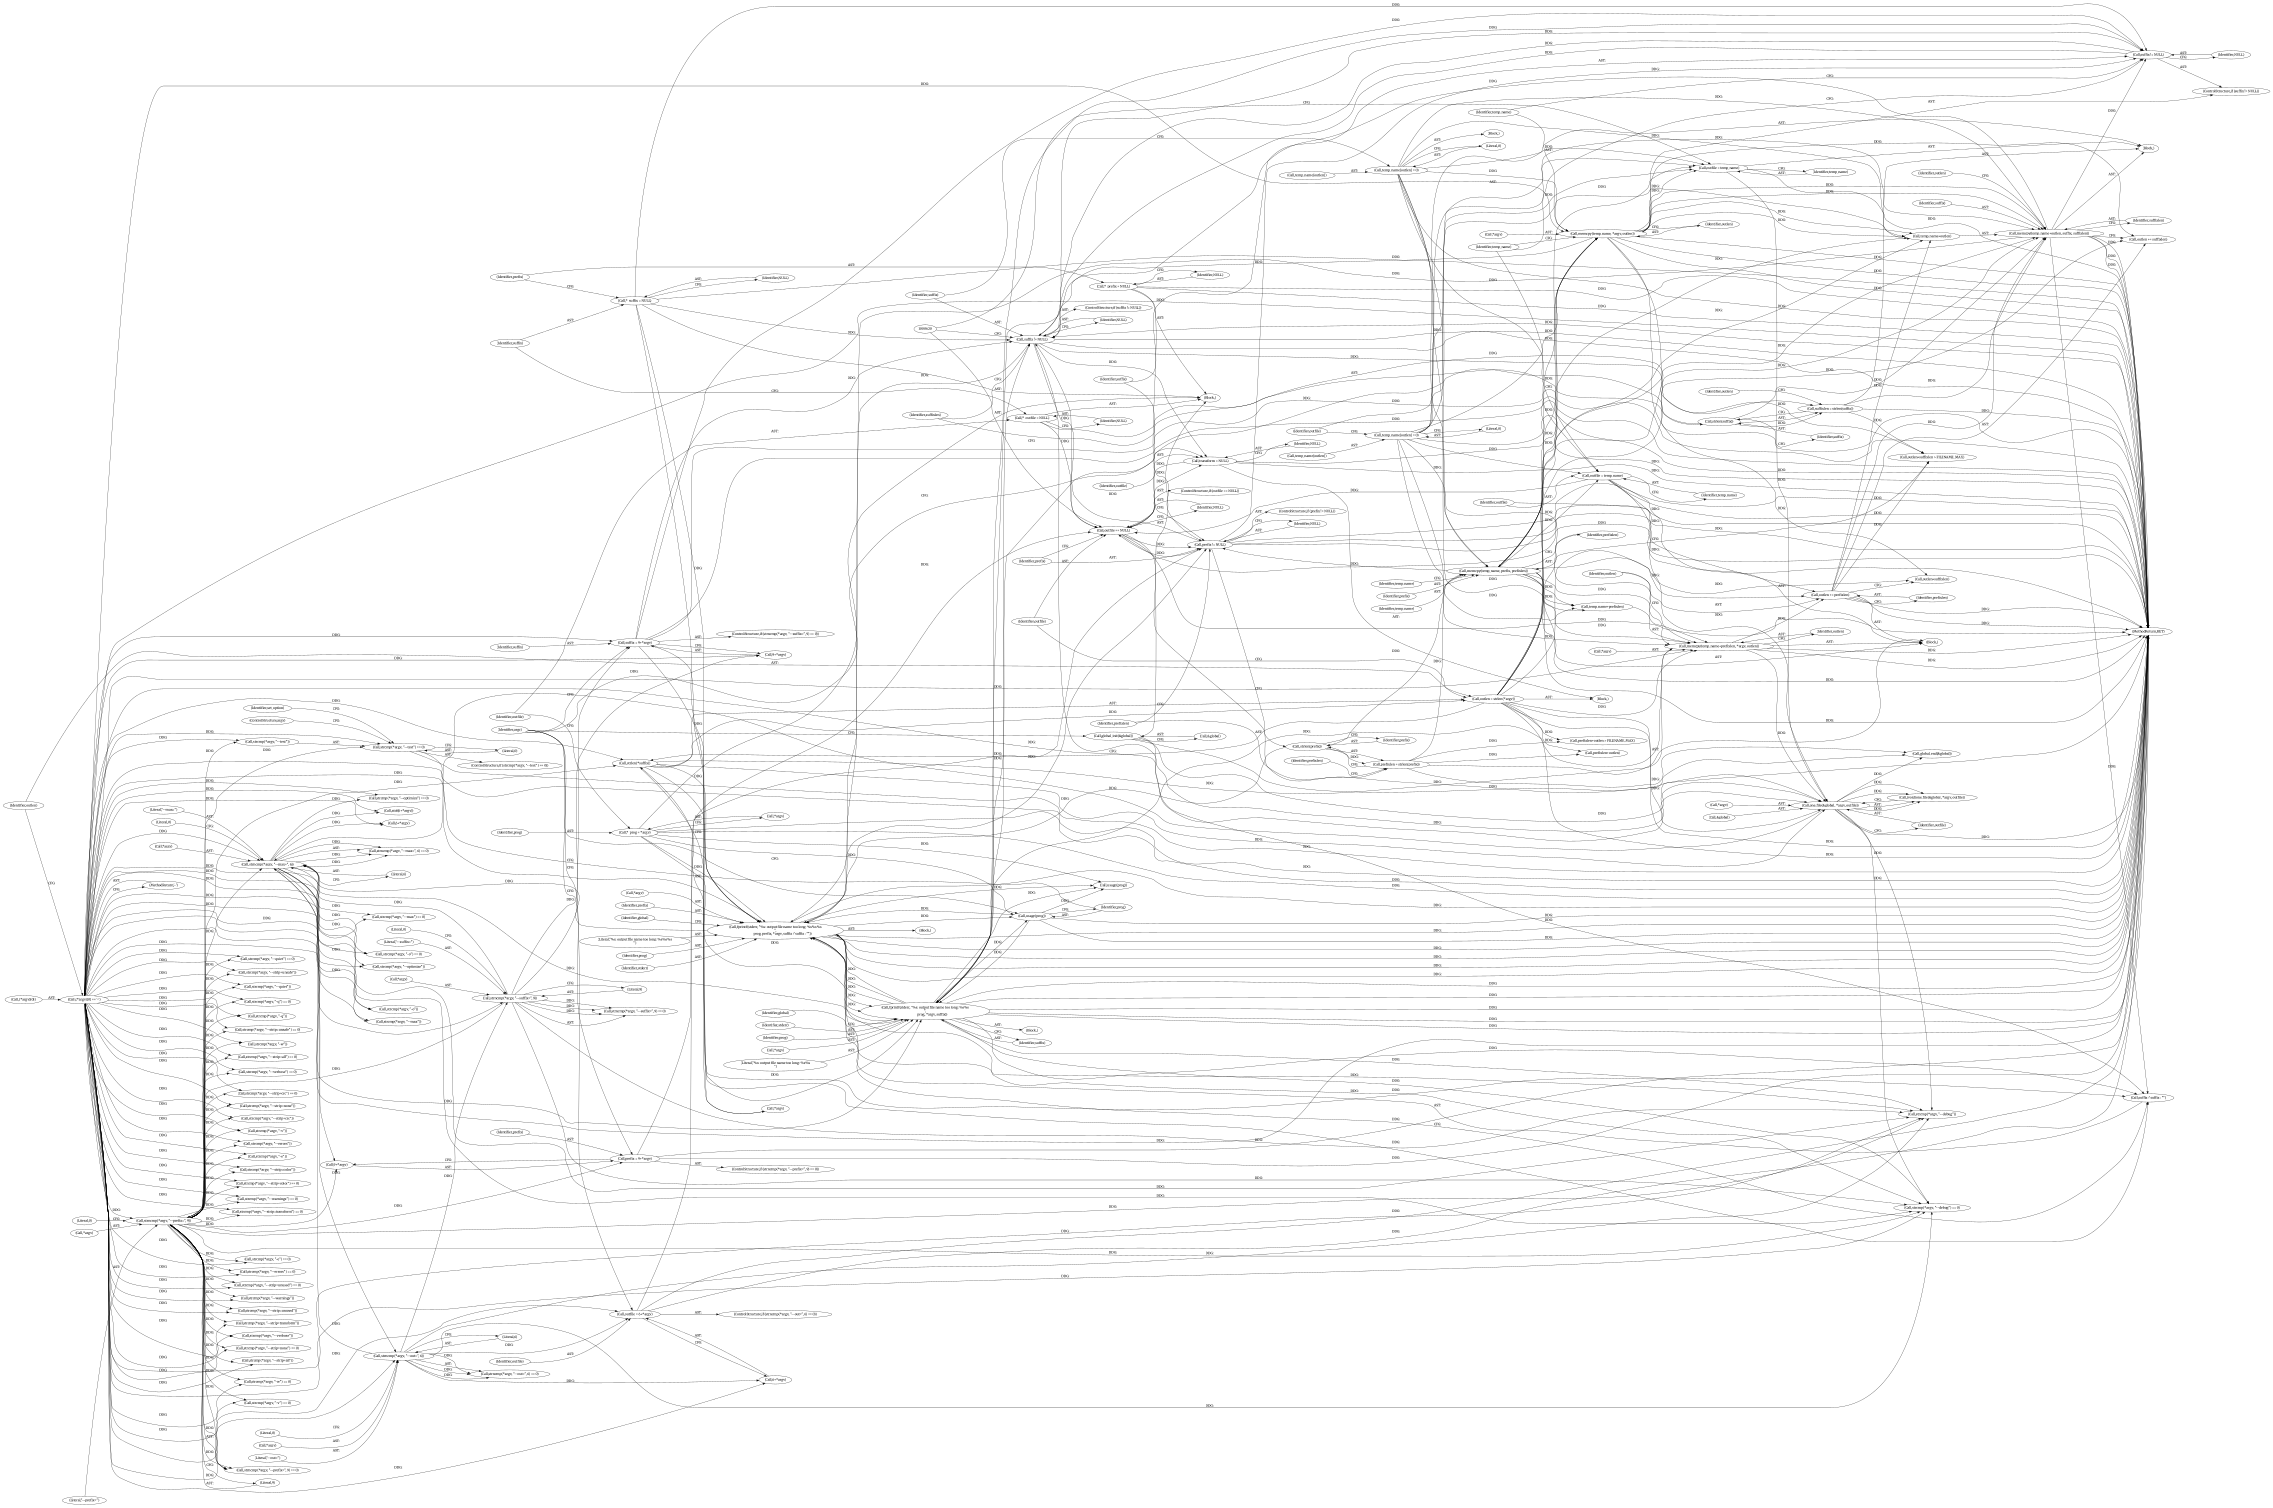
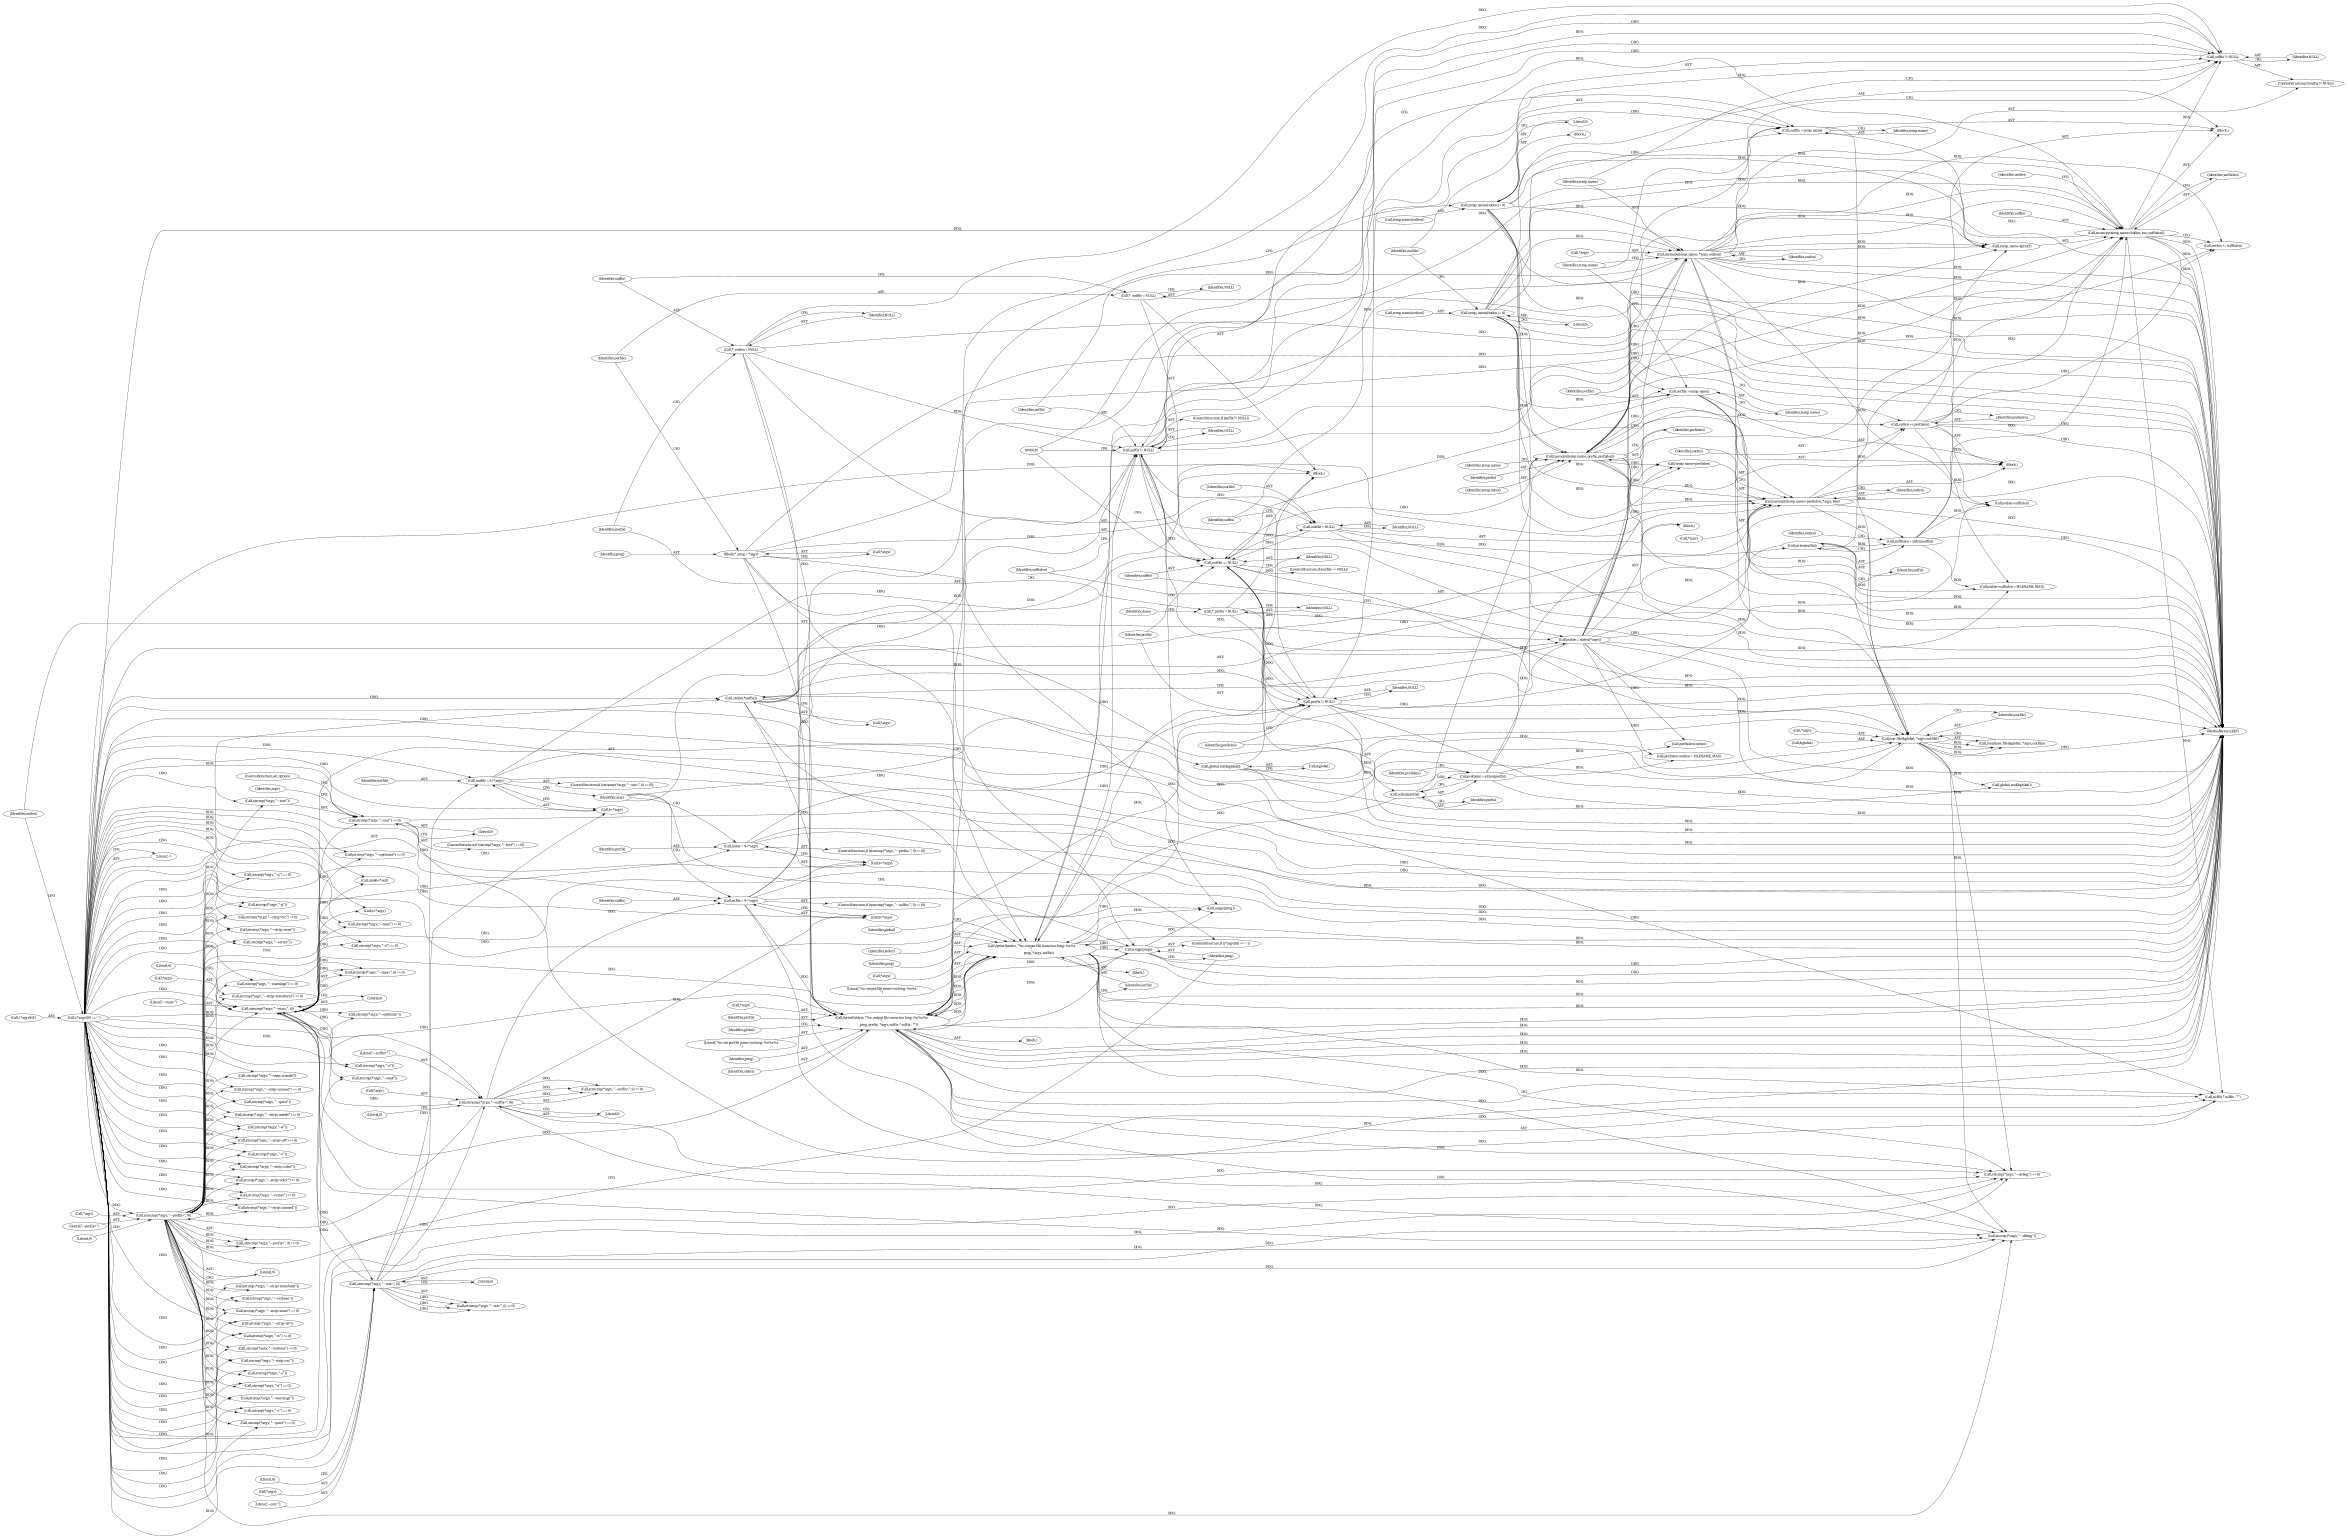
node "(Call,memcpy(temp_name+outlen, suffix, suffixlen))": label "(Call,memcpy(temp_name+outlen, suffix, suffixlen))" -> "(Call,memcpy(temp_name+outlen, too, suffixlen))"
node "(Call,temp_name+outlen)": label "(Call,temp_name+outlen)" -> "(Call,temp_name+fprintf)"
node "(Call,*  suffix = NULL)": label "(Call,*  suffix = NULL)" -> "(Call,*  outlen = NULL)"
edge "(Call,strlen(*suffix))" -> "(Call,memcpy(temp_name, *argv, outlen))": added, label "DDG:"
edge "(Call,outlen += prefixlen)" -> "(Call,outlen += suffixlen)": label "AST: " -> "DDG: "
edge "(Call,*  outfile = NULL)" -> "(Call,outfile == NULL)": label "DDG: " -> "AST: "
node "(Call,transform = NULL)": label "(Call,transform = NULL)" -> "(Call,outfile = NULL)"
edge "(Call,outfile == NULL)" -> "(ControlStructure,if (outfile == NULL))": label "AST: " -> "DDG: "
node "(ControlStructure,if (prefix != NULL))": removed
edge "(Call,suffixlen = strlen(suffix))" -> "(Call,outlen+suffixlen)": added, label "DDG:"
edge "(Call,memcpy(temp_name, prefix, prefixlen))" -> "(Call,prefix != NULL)": now "(Call,memcpy(temp_name, prefix, prefixlen))" -> "(Call,outfile == NULL)"
edge "(Call,outlen += prefixlen)" -> "(Call,outlen+suffixlen)": label "CFG: " -> "DDG: "
node "(Identifier,done)": added
edge "(Call,(*argv)[0] == '-')" -> "(Call,suffix = 9+*argv)": label "DDG: " -> "AST: "
node "(Call,memcpy(temp_name+prefixlen, *argv, outlen))": label "(Call,memcpy(temp_name+prefixlen, *argv, outlen))" -> "(Call,memcpy(temp_name+prefixlen, *argv, file))"
edge "(Call,prefix != NULL)" -> "(Call,strlen(prefix))": label "CFG: " -> "DDG: "
node "(Identifier,set_option)": label "(Identifier,set_option)" -> "(ControlStructure,set_option)"
node "(ControlStructure,argv)": label "(ControlStructure,argv)" -> "(Identifier,argv)"
edge "(Call,prefixlen = strlen(prefix))" -> "(Call,global_end(&global))": now "(Call,prefixlen = strlen(prefix))" -> "(MethodReturn,RET)"
edge "(Call,outlen = strlen(*argv))" -> "(Call,one_file(&global, *argv, outfile))": now "(Call,memcpy(temp_name, *argv, outlen))" -> "(Call,one_file(&global, *argv, outfile))"
node "(Call,atol(6+*argv))": label "(Call,atol(6+*argv))" -> "(Call,atol(6+*set))"
node "(Call,*  prog = *argv)": label "(Call,*  prog = *argv)" -> "(Block,*  prog = *argv)"
node "(MethodReturn,'-')": label "(MethodReturn,'-')" -> "(Literal,'-')"
node "(ControlStructure,if ((*argv)[0] == '-'))": added
edge "(Identifier,argc)" -> "(Call,outfile = 6+*argv)": reversed
node "(Call,prefix = 9+*argv)": label "(Call,prefix = 9+*argv)" -> "(Call,name = 9+*argv)"
